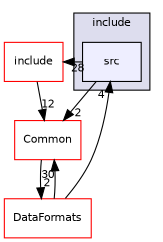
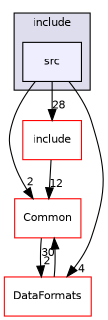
edge "DataFormats" -> "src": reversed
